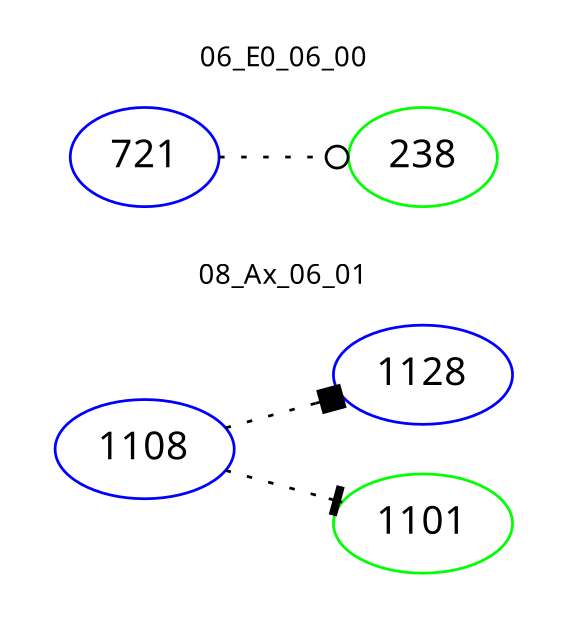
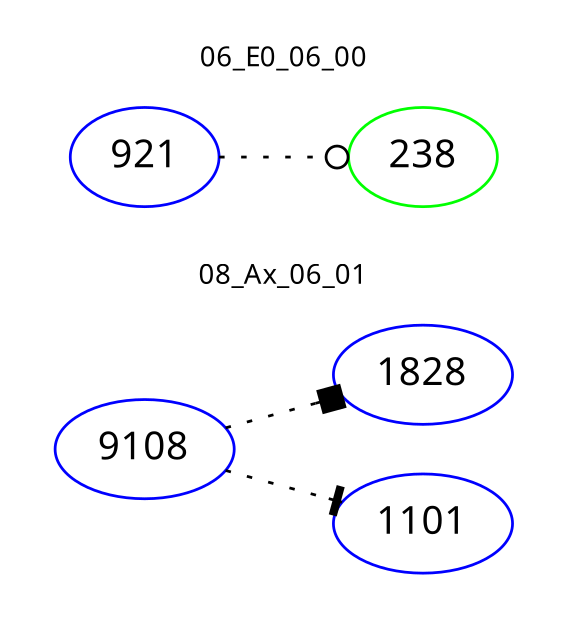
node "721": label "721" -> "921"
node "1128": label "1128" -> "1828"
node "1108": label "1108" -> "9108"
node "1101": color green -> blue
